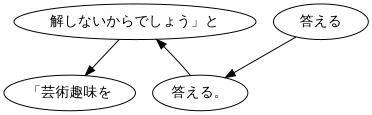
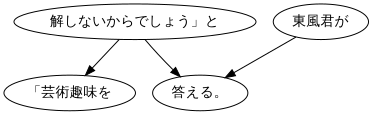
node "答える": label "答える" -> "東風君が"
edge "答える。" -> "解しないからでしょう」と": reversed
